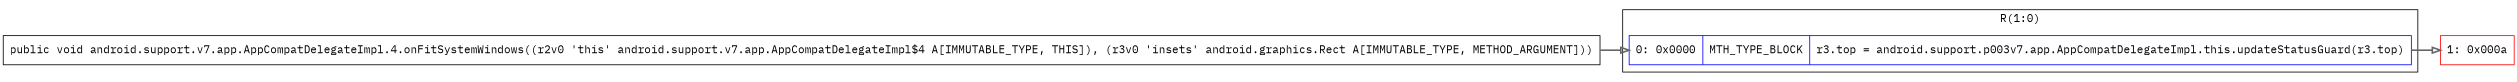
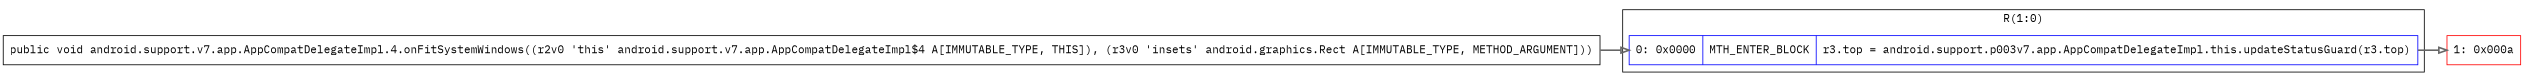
node "0: 0x0000": text "MTH_TYPE_BLOCK" -> "MTH_ENTER_BLOCK"
